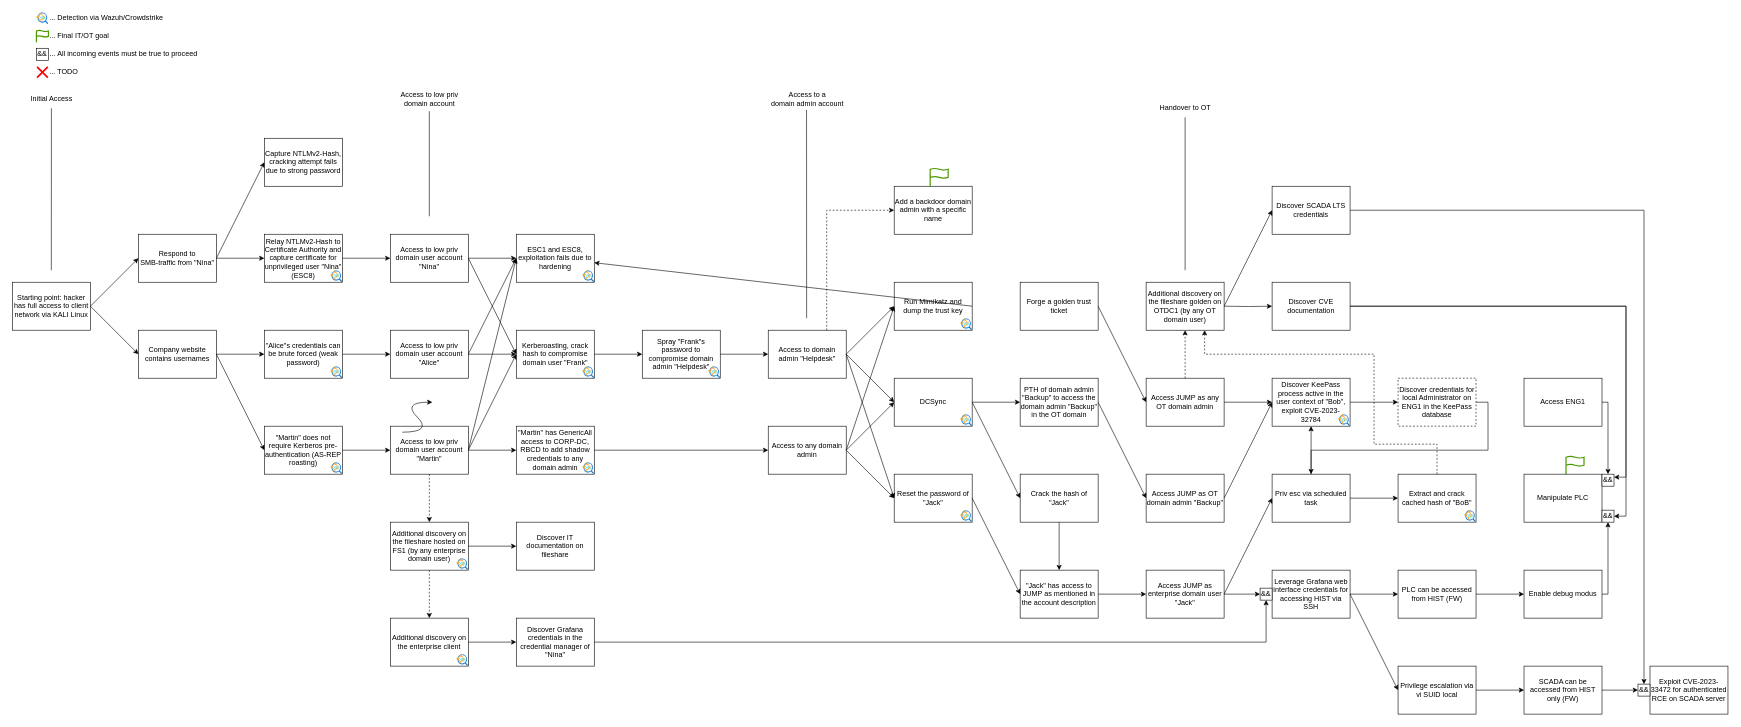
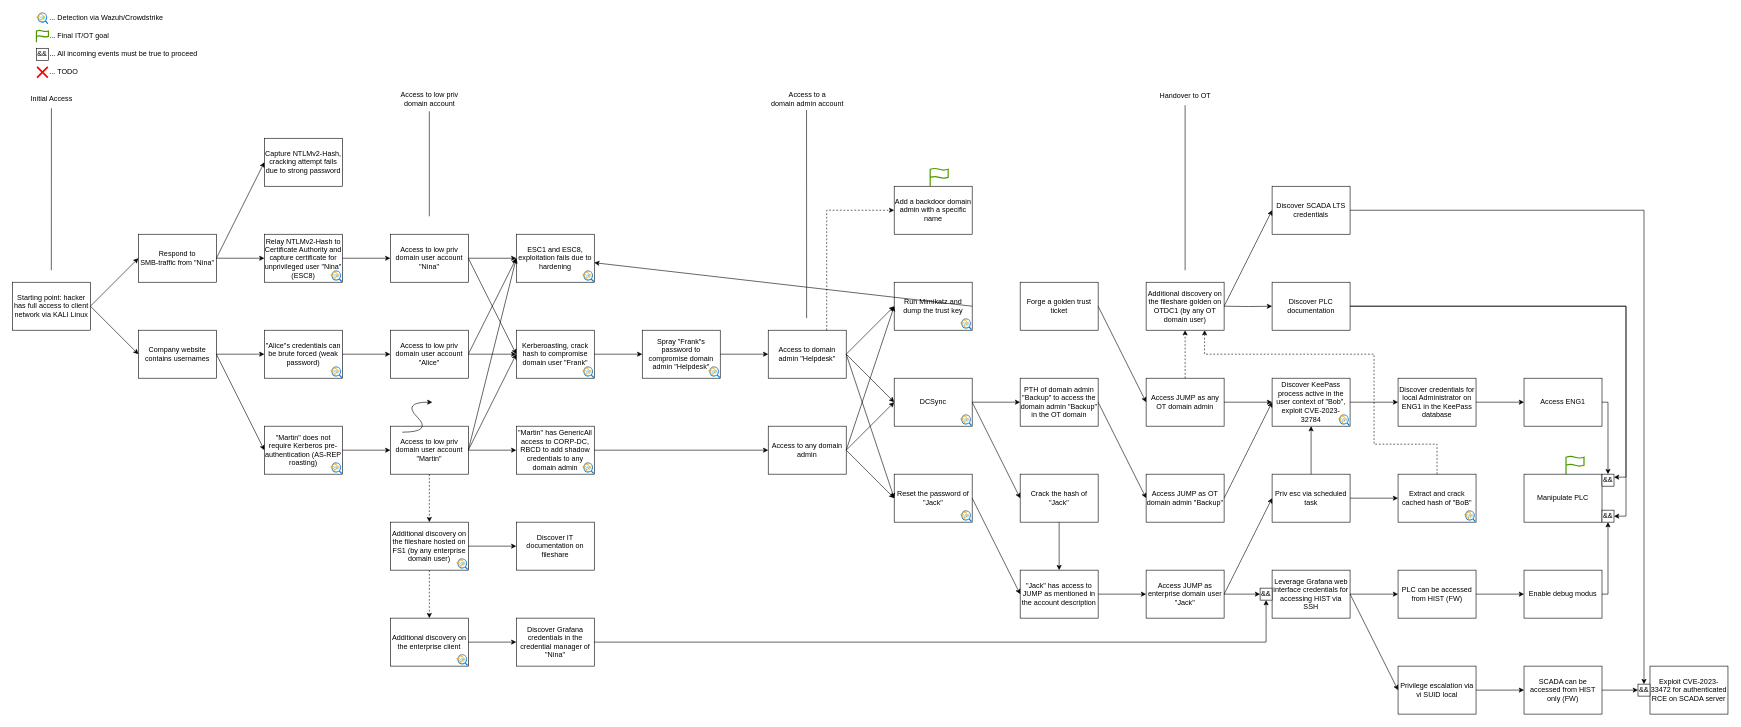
node "Handover to OT": moved (1185, 108) -> (1185, 96)
node "Discover CVE documentation": label "Discover CVE documentation" -> "Discover PLC documentation"
node "Discover credentials for local Administrator on ENG1 in the KeePass database": style dashed -> solid
edge "Discover credentials for local Administrator on ENG1 in the KeePass database" -> "Priv esc via scheduled task": now "Discover credentials for local Administrator on ENG1 in the KeePass database" -> "Access ENG1"
